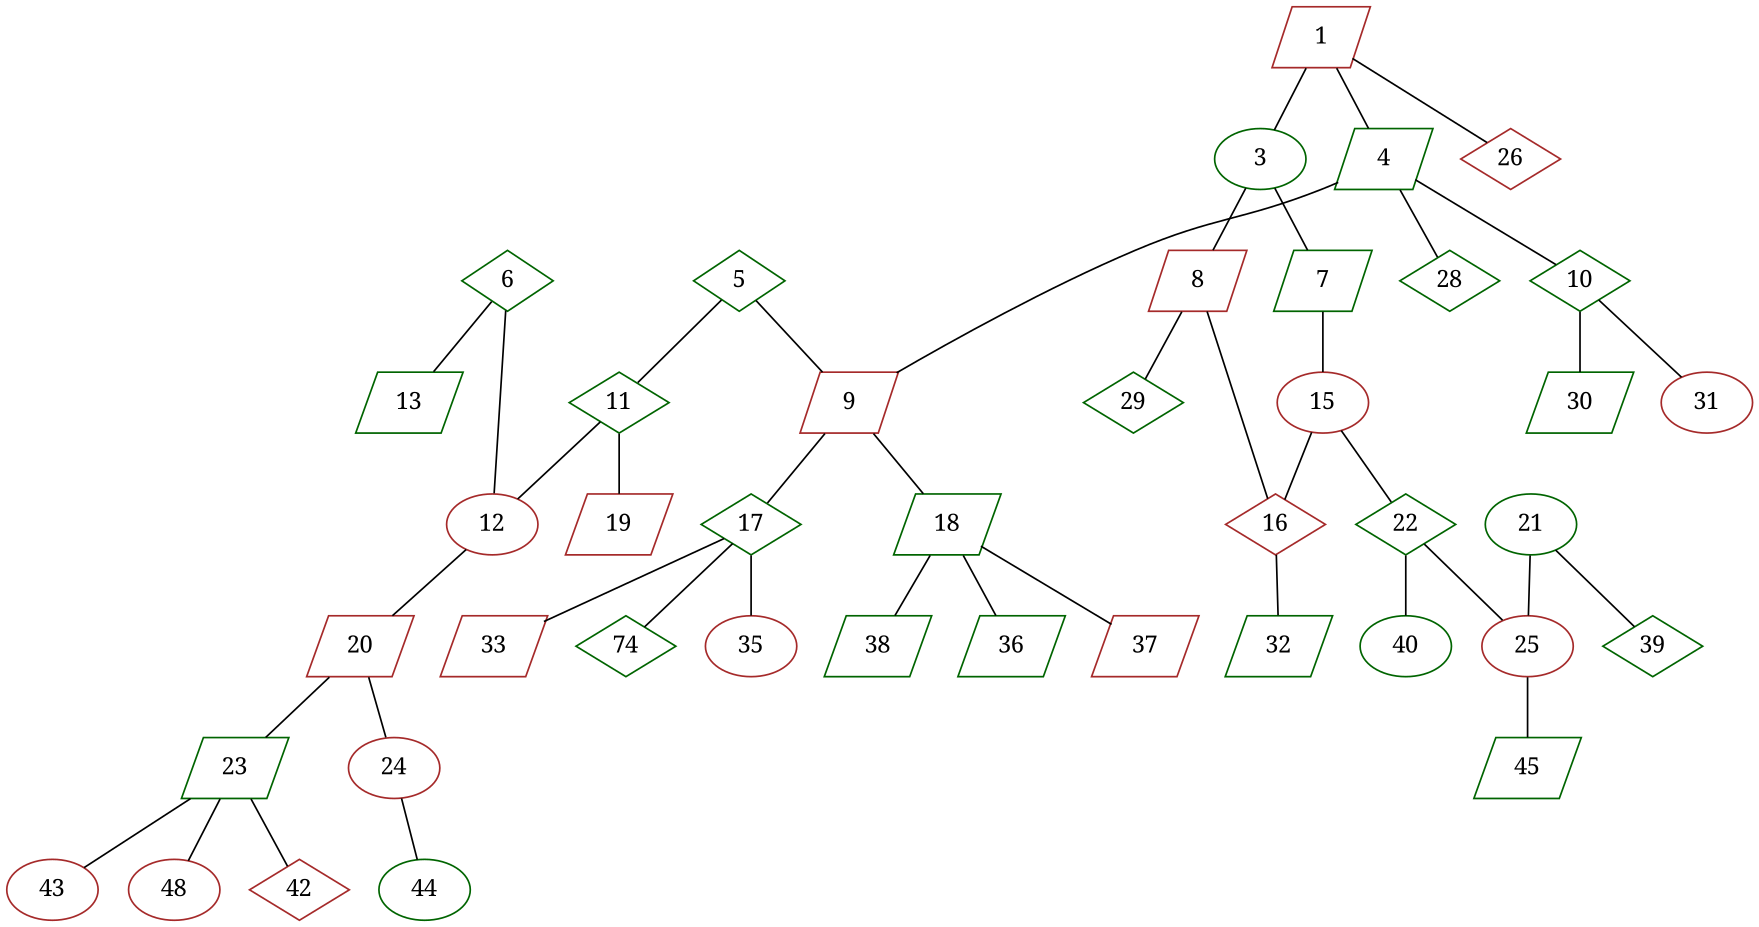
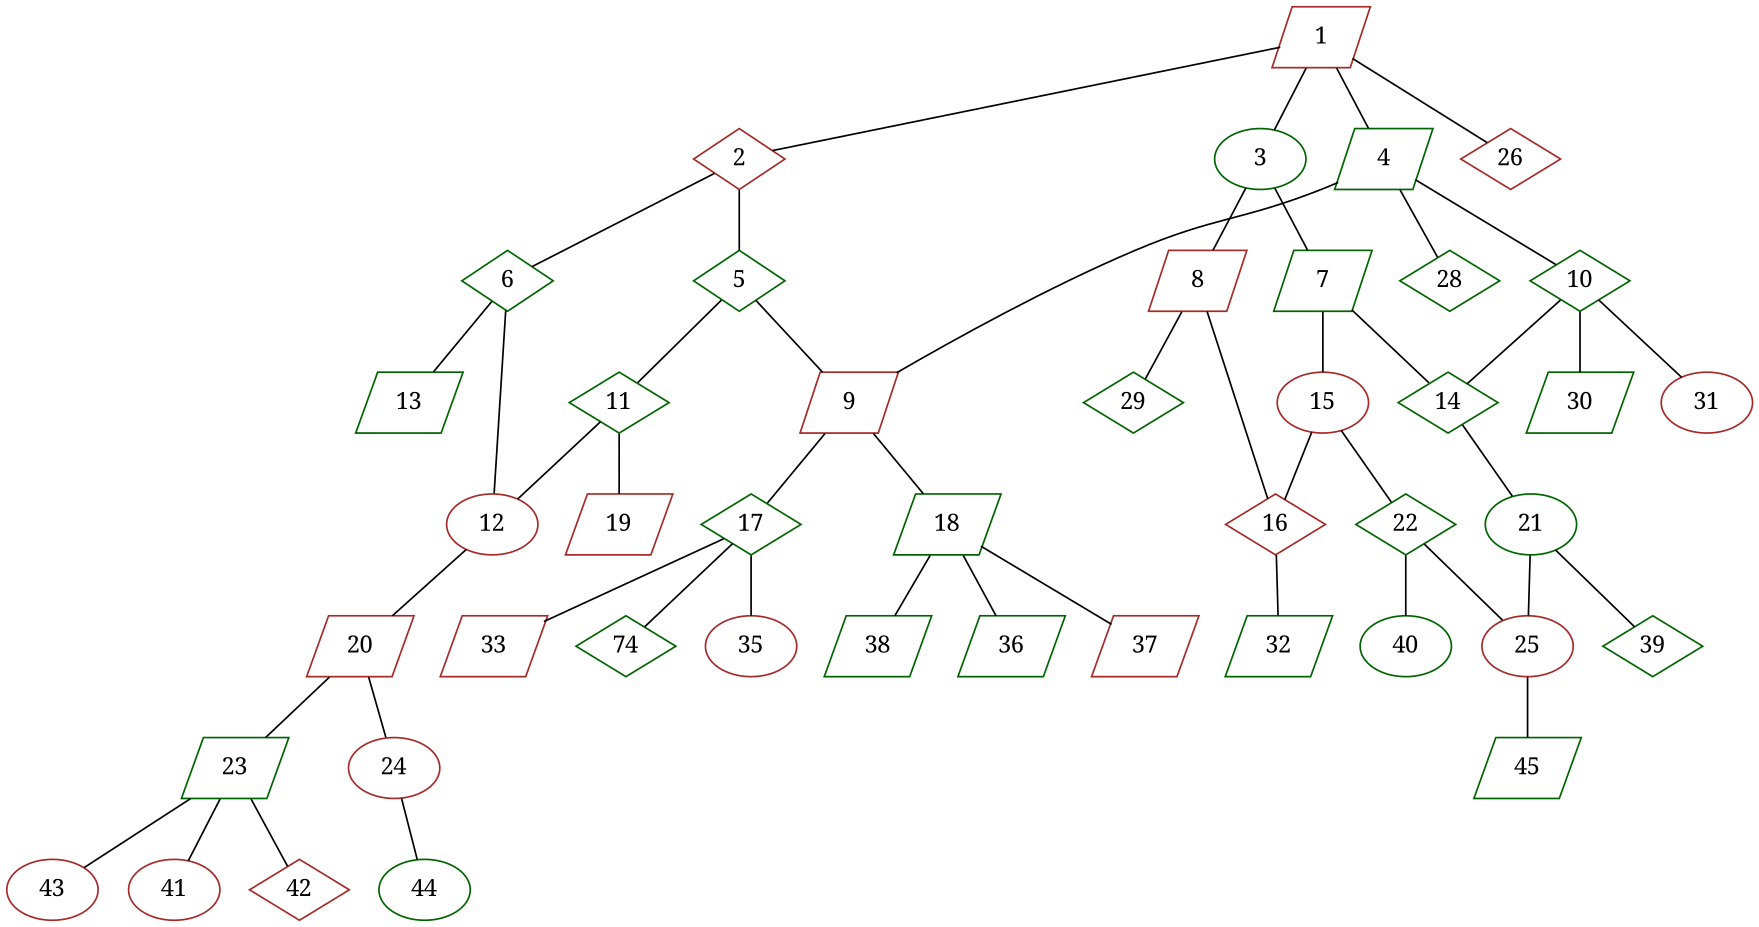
node "2": added
node "14": added
node "48": label "48" -> "41"
